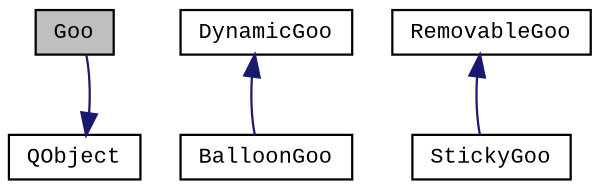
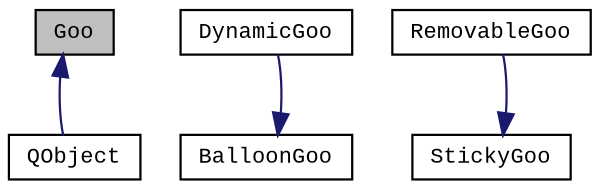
edge "Goo" -> "QObject": reversed
edge "BalloonGoo" -> "DynamicGoo": reversed
edge "StickyGoo" -> "RemovableGoo": reversed
